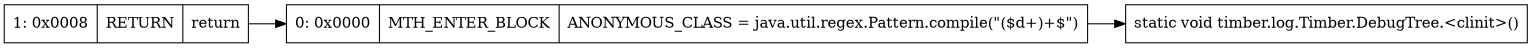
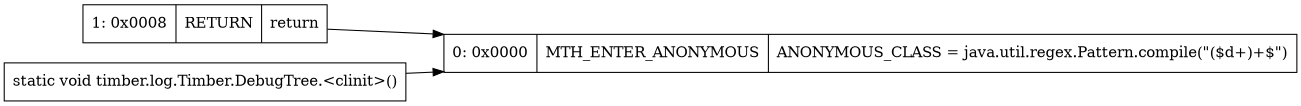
node "0: 0x0000": text "MTH_ENTER_BLOCK" -> "MTH_ENTER_ANONYMOUS"
edge "0: 0x0000" -> "static void timber.log.Timber.DebugTree.<clinit>()": reversed
